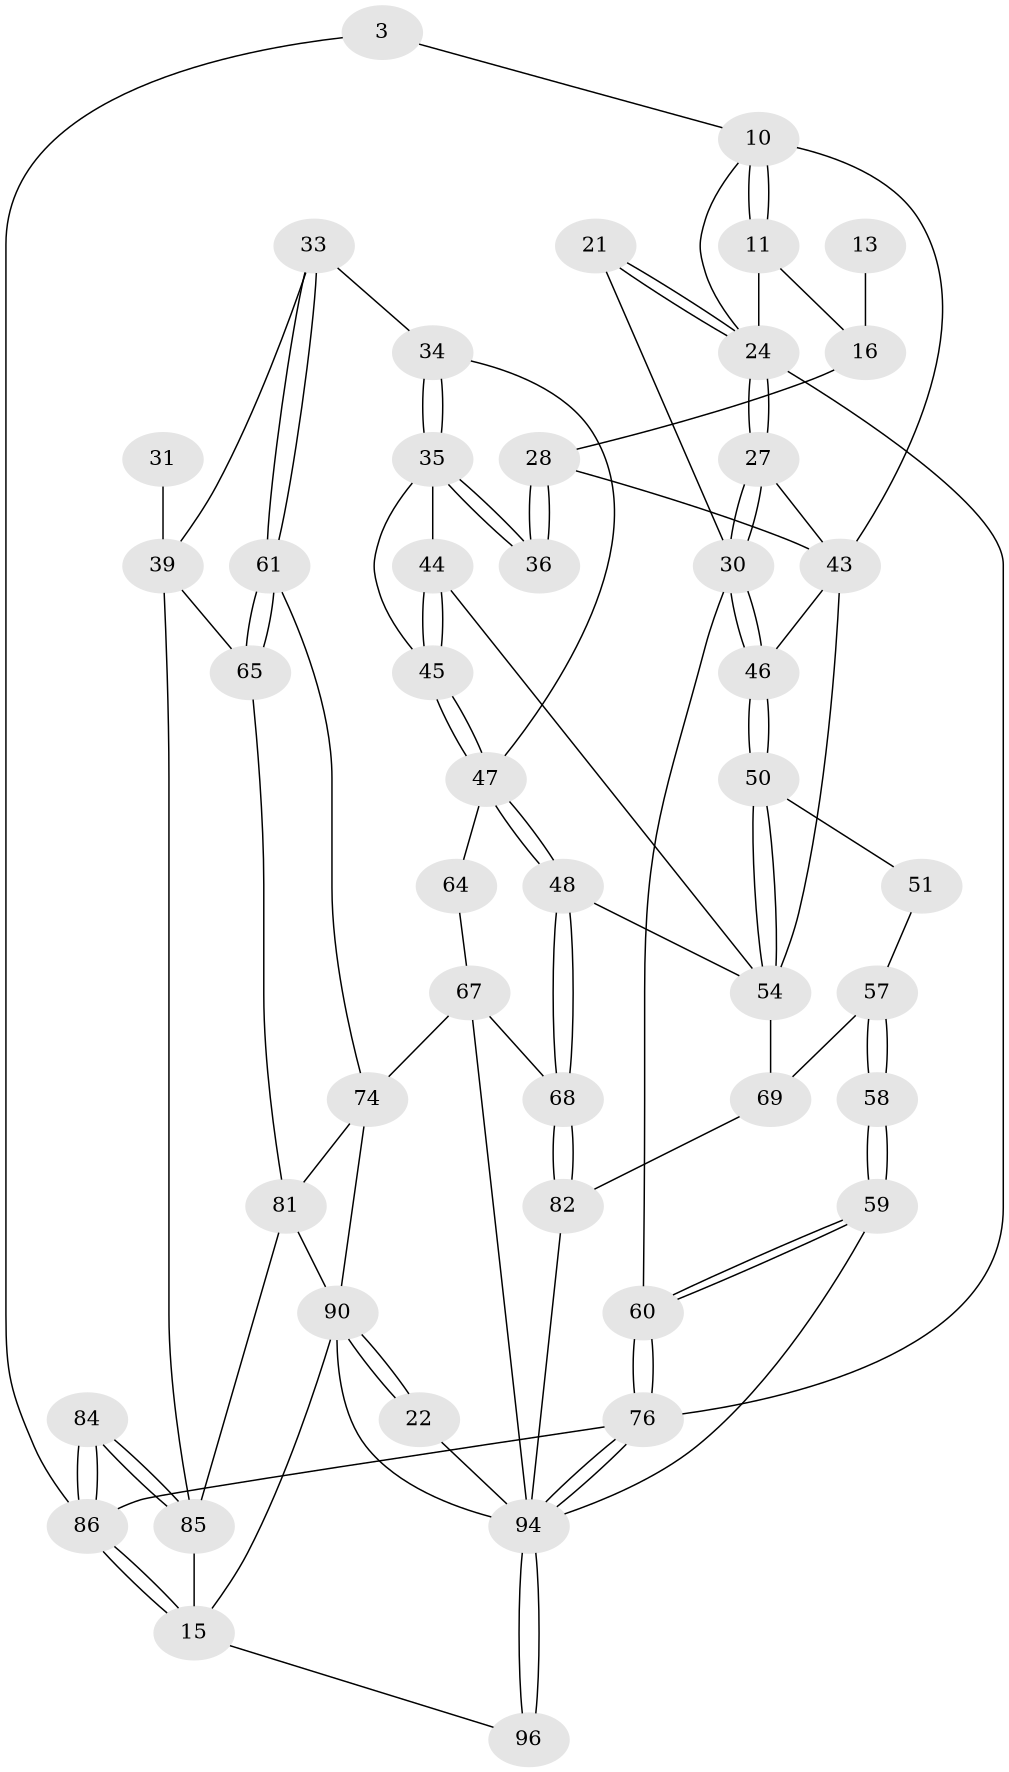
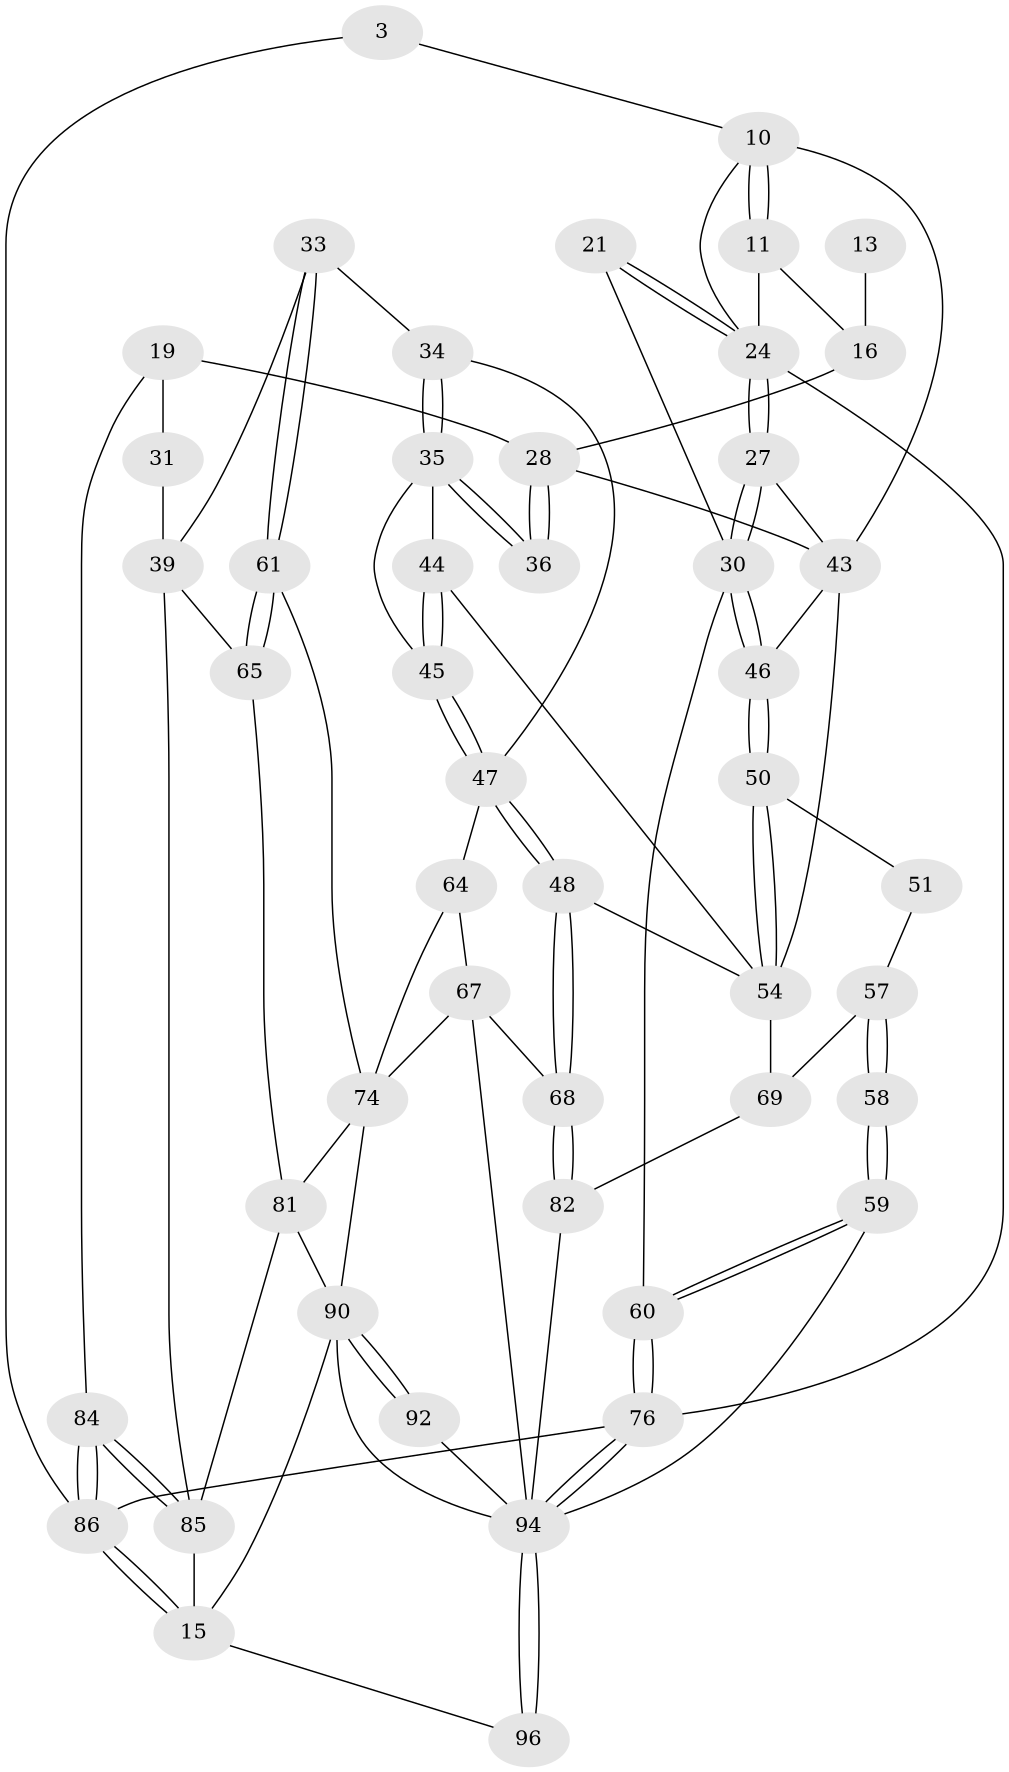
node "19": added
edge "64" -- "74": added
node "22": label "22" -> "92"
